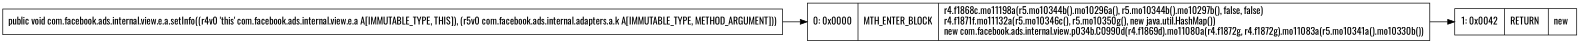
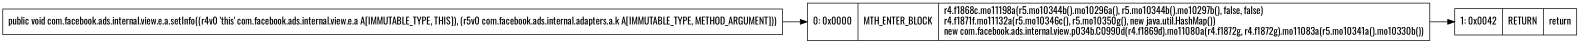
node "1: 0x0042": text "new" -> "return"
